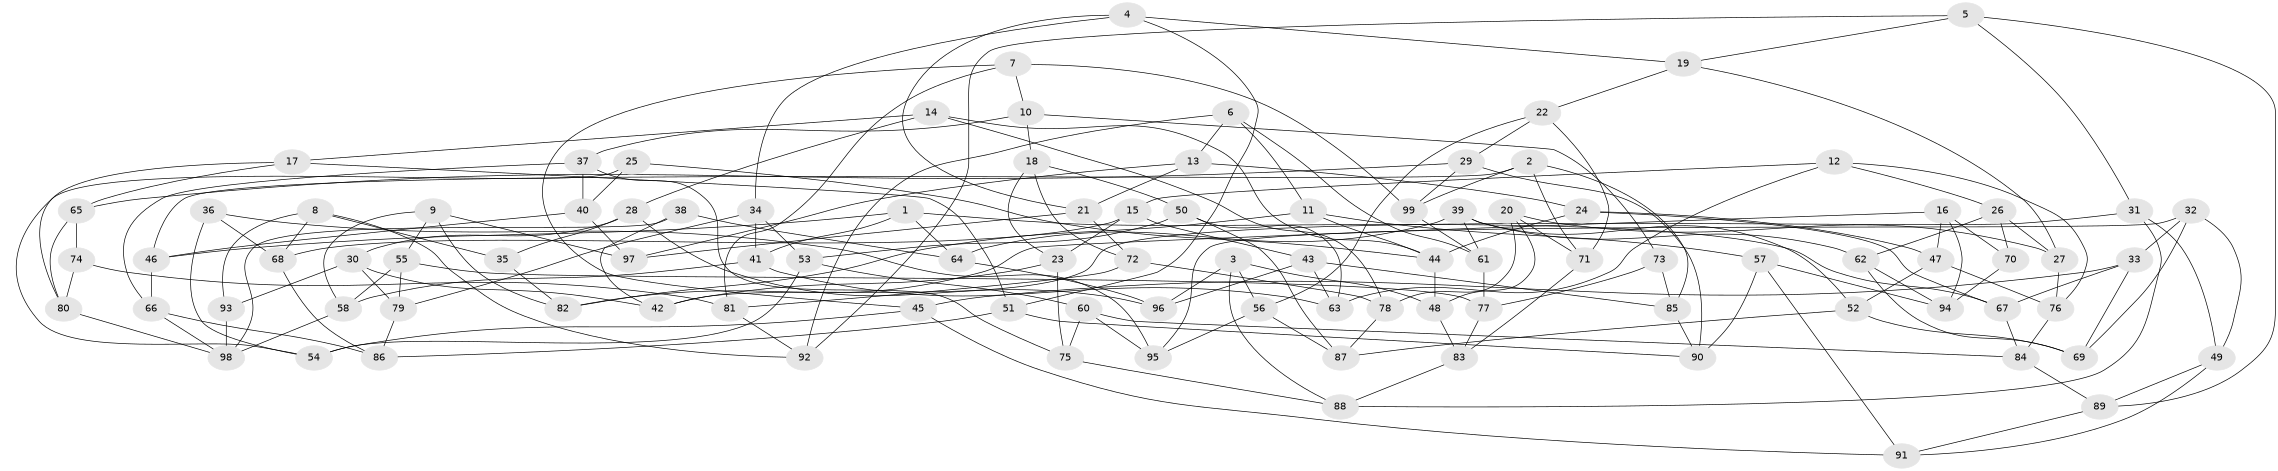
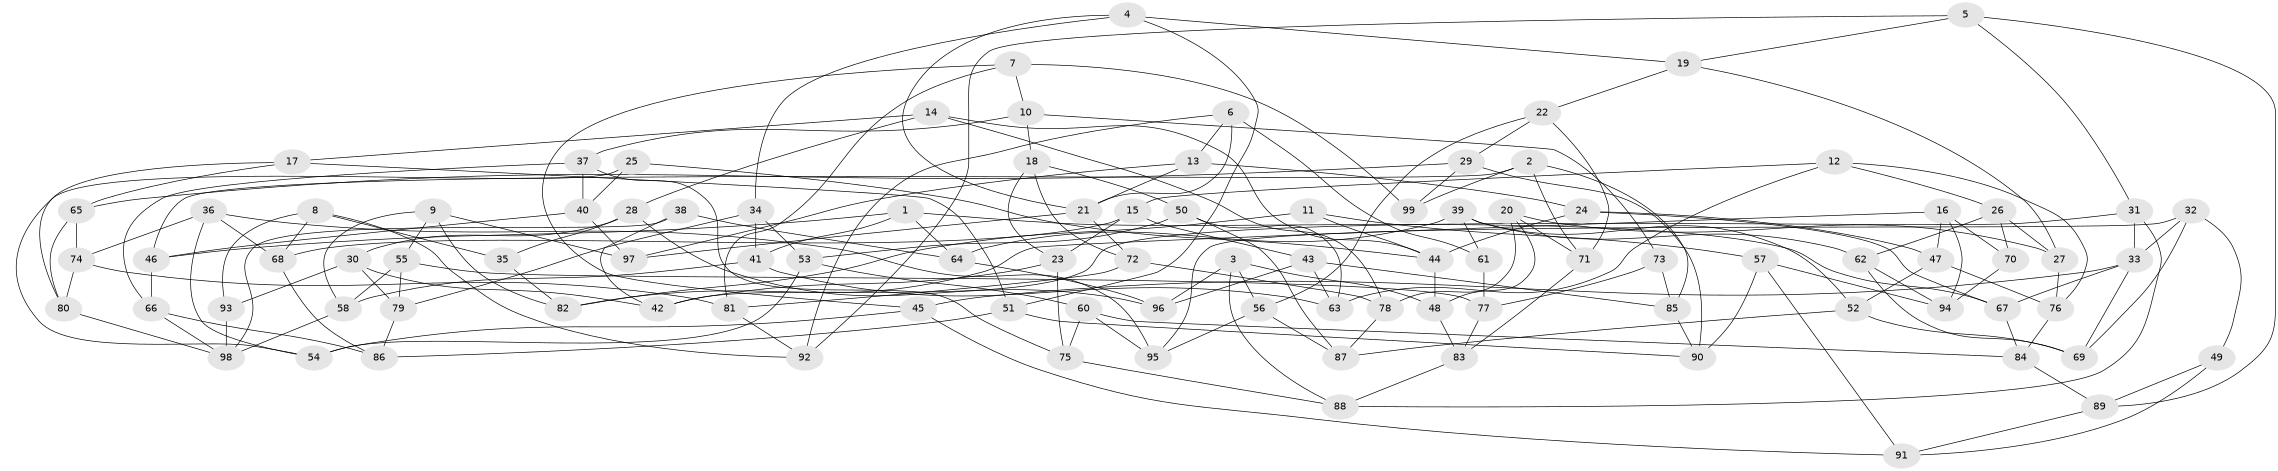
edge "6" -- "11": now "6" -- "21"
edge "36" -- "74": added
edge "99" -- "61": removed
edge "31" -- "49": now "31" -- "33"
